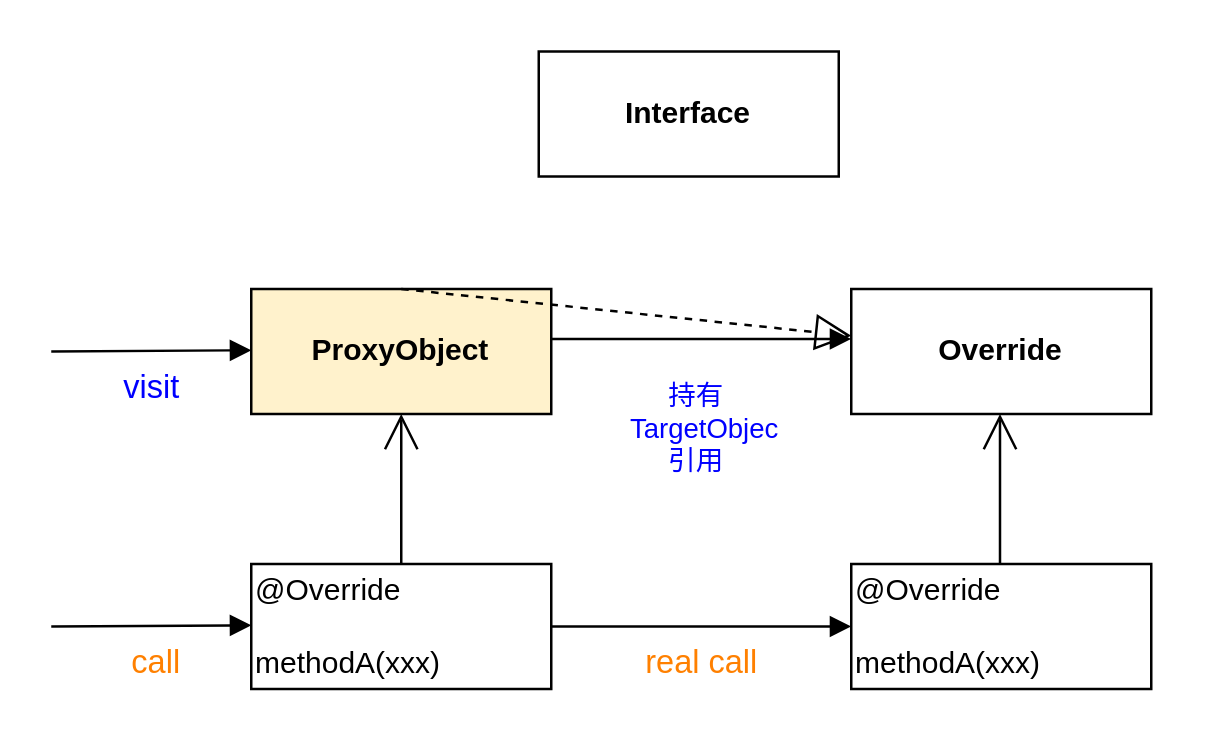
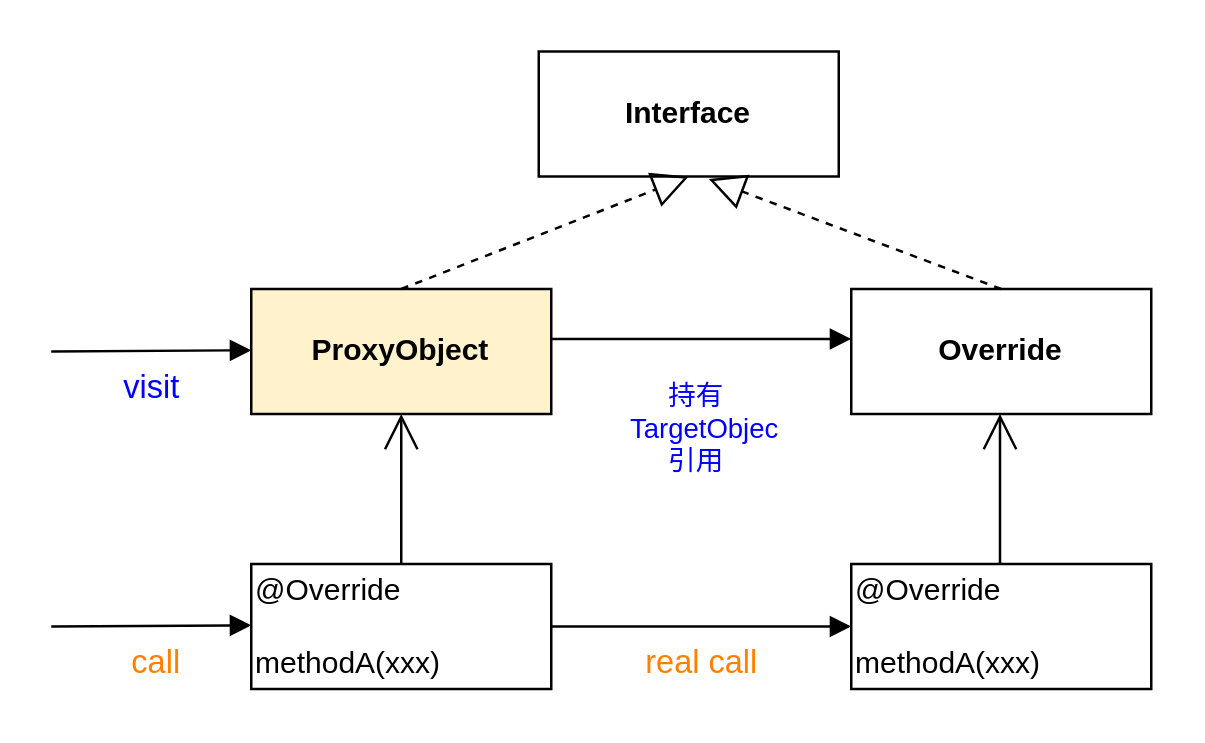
edge "Override" -> "Interface": added
edge "ProxyObject" -> "Override": now "ProxyObject" -> "Interface"
